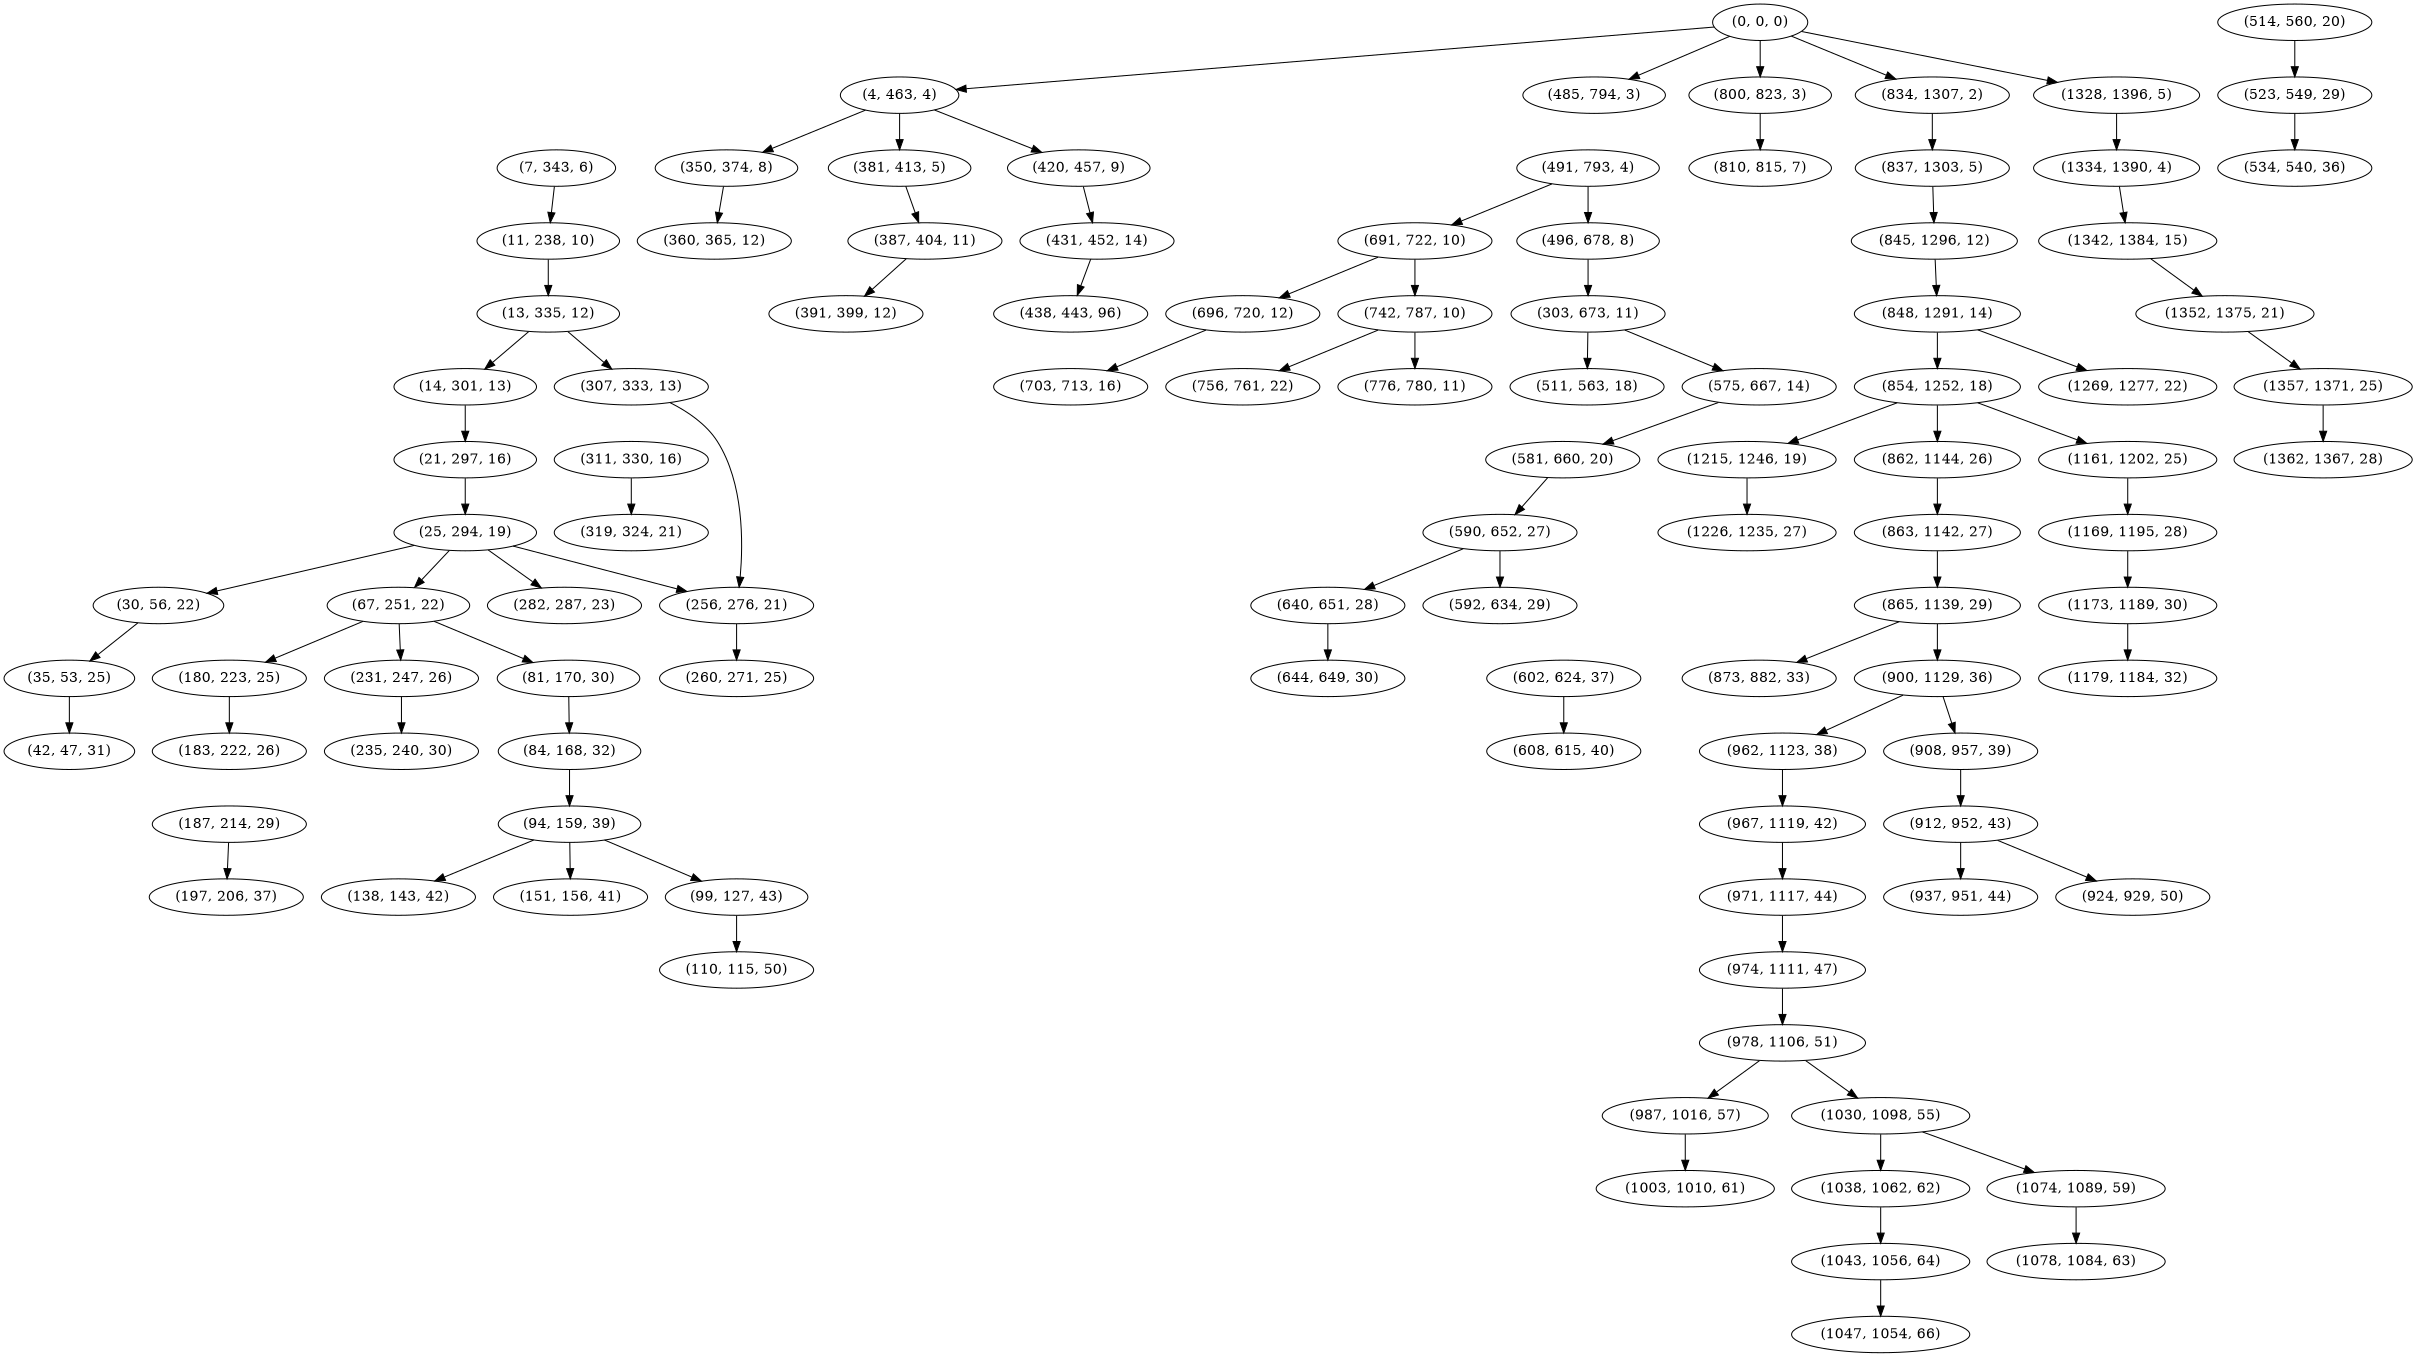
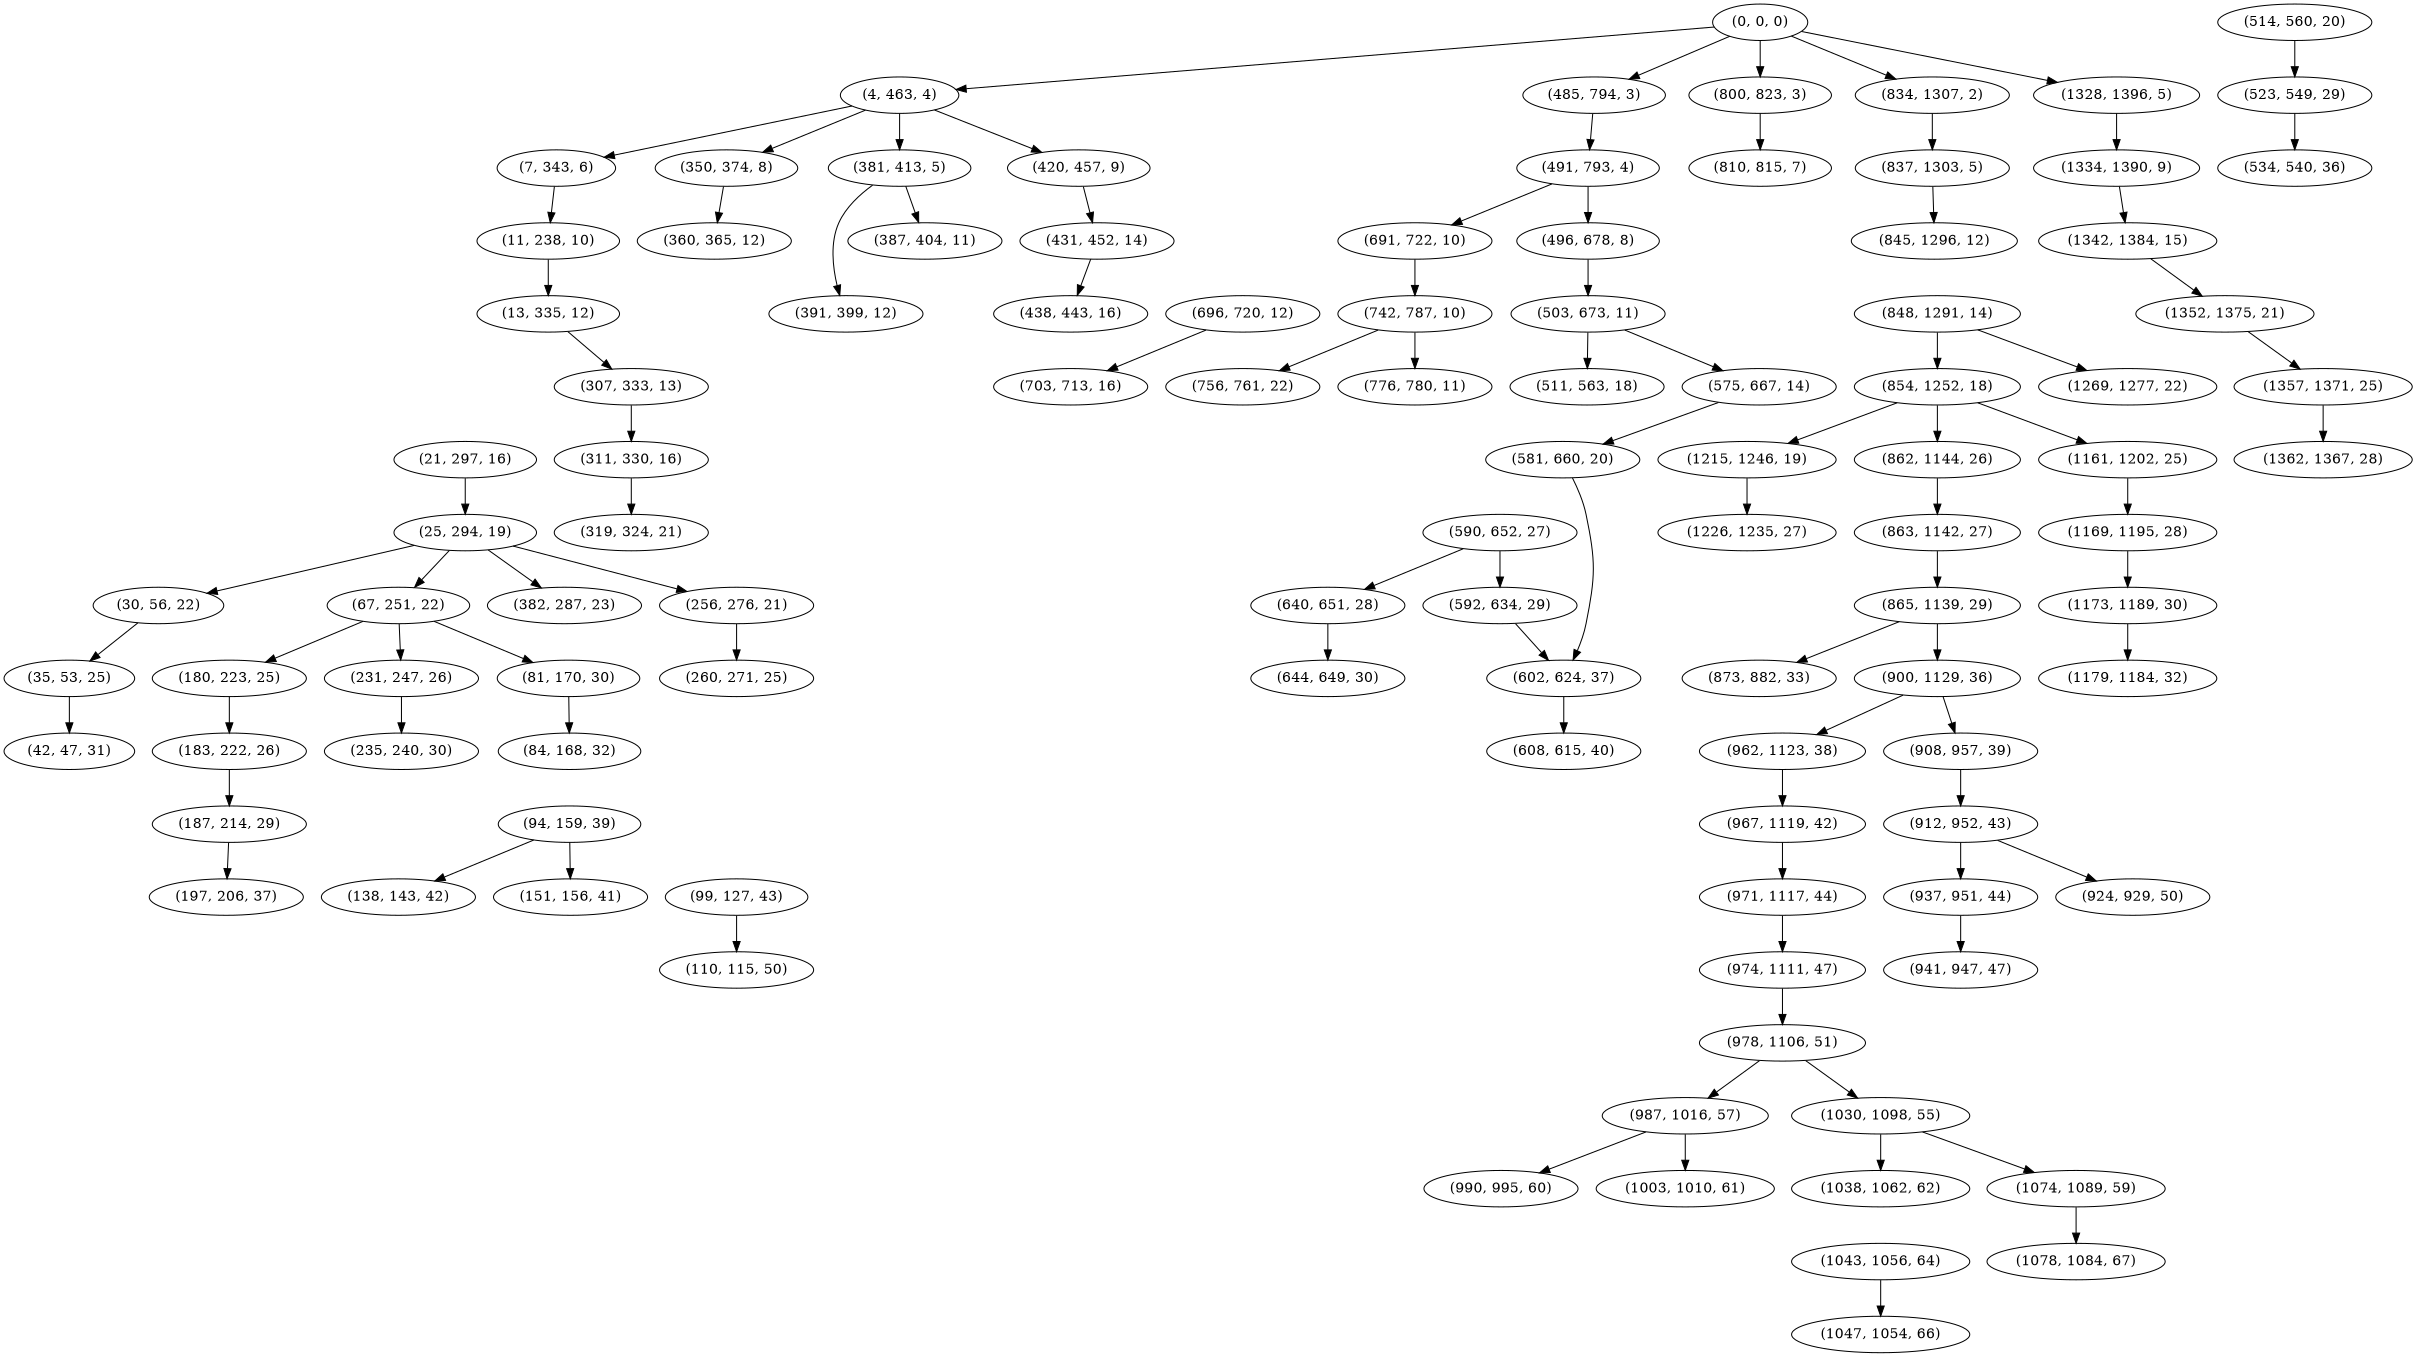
edge "(485, 794, 3)" -> "(491, 793, 4)": added
edge "(4, 463, 4)" -> "(7, 343, 6)": added
node "(1334, 1390, 4)": label "(1334, 1390, 4)" -> "(1334, 1390, 9)"
edge "(845, 1296, 12)" -> "(848, 1291, 14)": removed
edge "(387, 404, 11)" -> "(391, 399, 12)": now "(381, 413, 5)" -> "(391, 399, 12)"
edge "(691, 722, 10)" -> "(696, 720, 12)": removed
node "(438, 443, 96)": label "(438, 443, 96)" -> "(438, 443, 16)"
node "(303, 673, 11)": label "(303, 673, 11)" -> "(503, 673, 11)"
node "(14, 301, 13)": removed
edge "(307, 333, 13)" -> "(256, 276, 21)": now "(307, 333, 13)" -> "(311, 330, 16)"
edge "(581, 660, 20)" -> "(590, 652, 27)": now "(581, 660, 20)" -> "(602, 624, 37)"
node "(282, 287, 23)": label "(282, 287, 23)" -> "(382, 287, 23)"
edge "(592, 634, 29)" -> "(602, 624, 37)": added
edge "(183, 222, 26)" -> "(187, 214, 29)": added
edge "(84, 168, 32)" -> "(94, 159, 39)": removed
edge "(94, 159, 39)" -> "(99, 127, 43)": removed
node "(941, 947, 47)": added
node "(990, 995, 60)": added
edge "(1038, 1062, 62)" -> "(1043, 1056, 64)": removed
node "(1078, 1084, 63)": label "(1078, 1084, 63)" -> "(1078, 1084, 67)"
